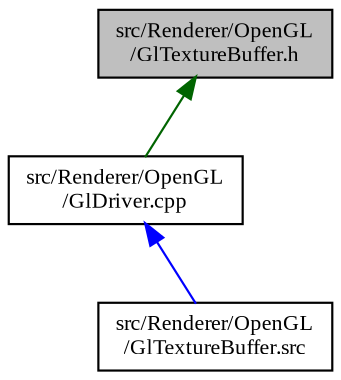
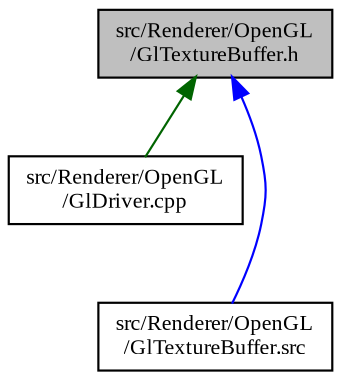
edge "src/Renderer/OpenGL /GlTextureBuffer.src" -> "src/Renderer/OpenGL /GlDriver.cpp": now "src/Renderer/OpenGL /GlTextureBuffer.src" -> "src/Renderer/OpenGL /GlTextureBuffer.h"
